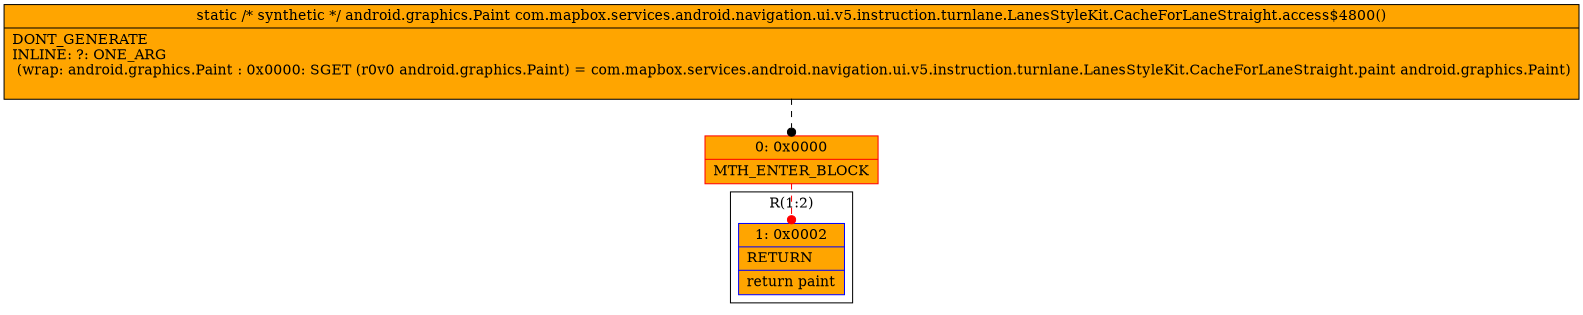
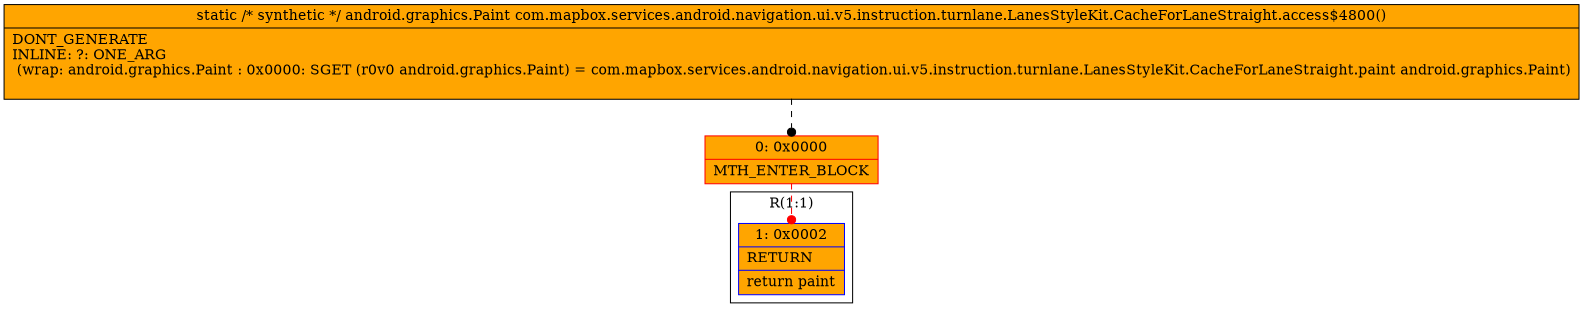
cluster "R(1:2)": label "R(1:2)" -> "R(1:1)"
